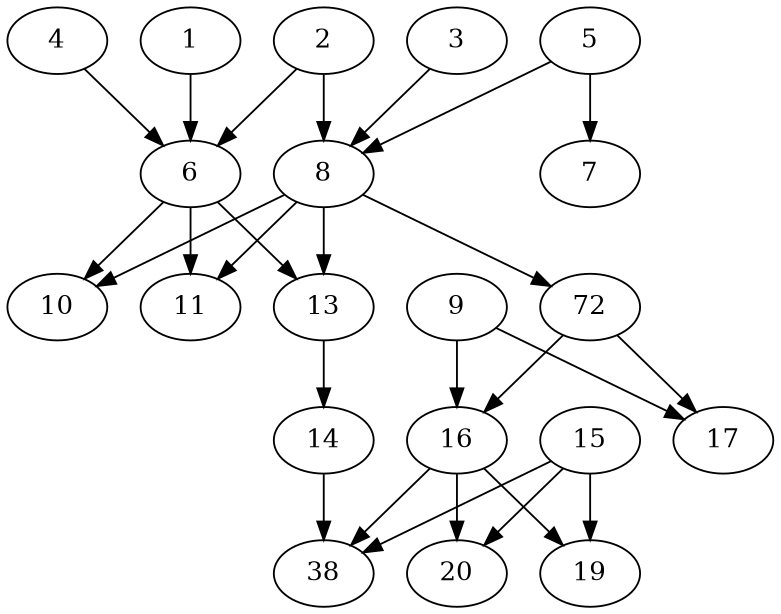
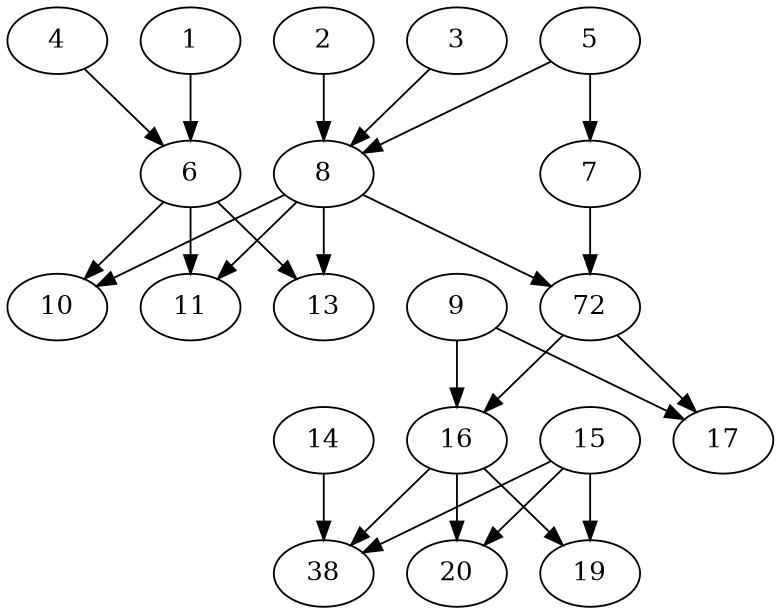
edge "2" -> "6": removed
edge "7" -> "72": added
edge "13" -> "14": removed
